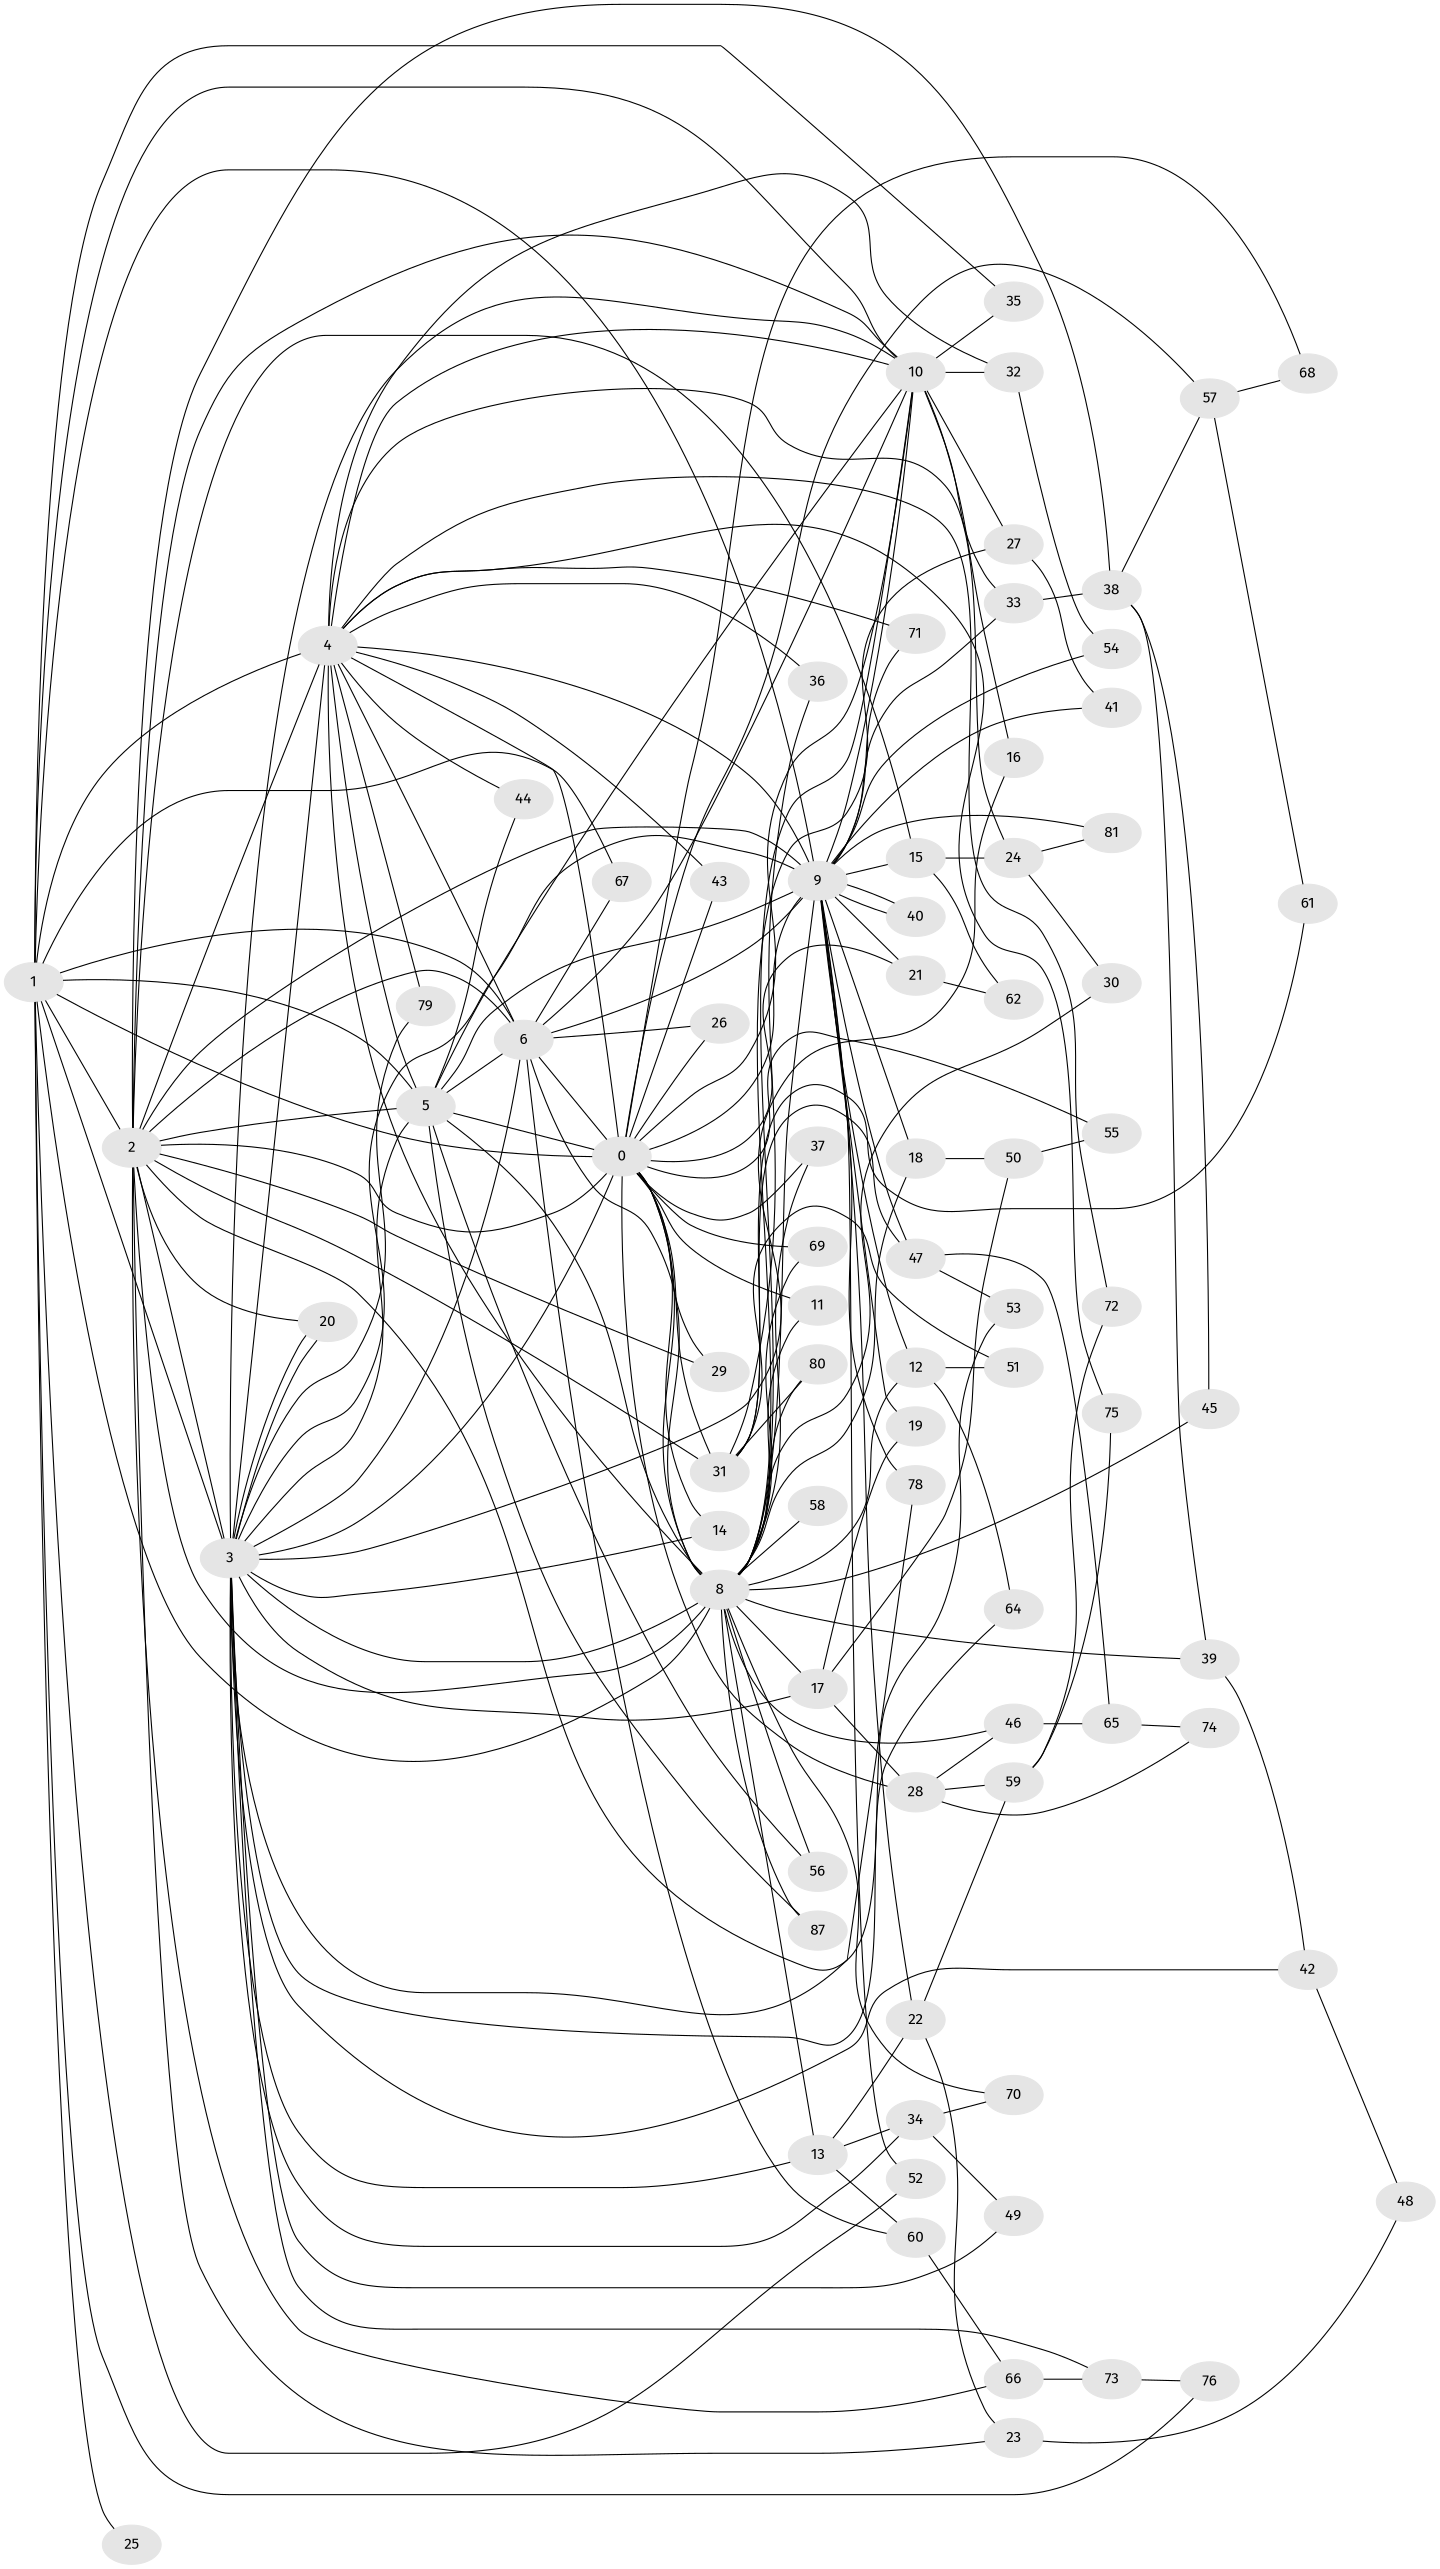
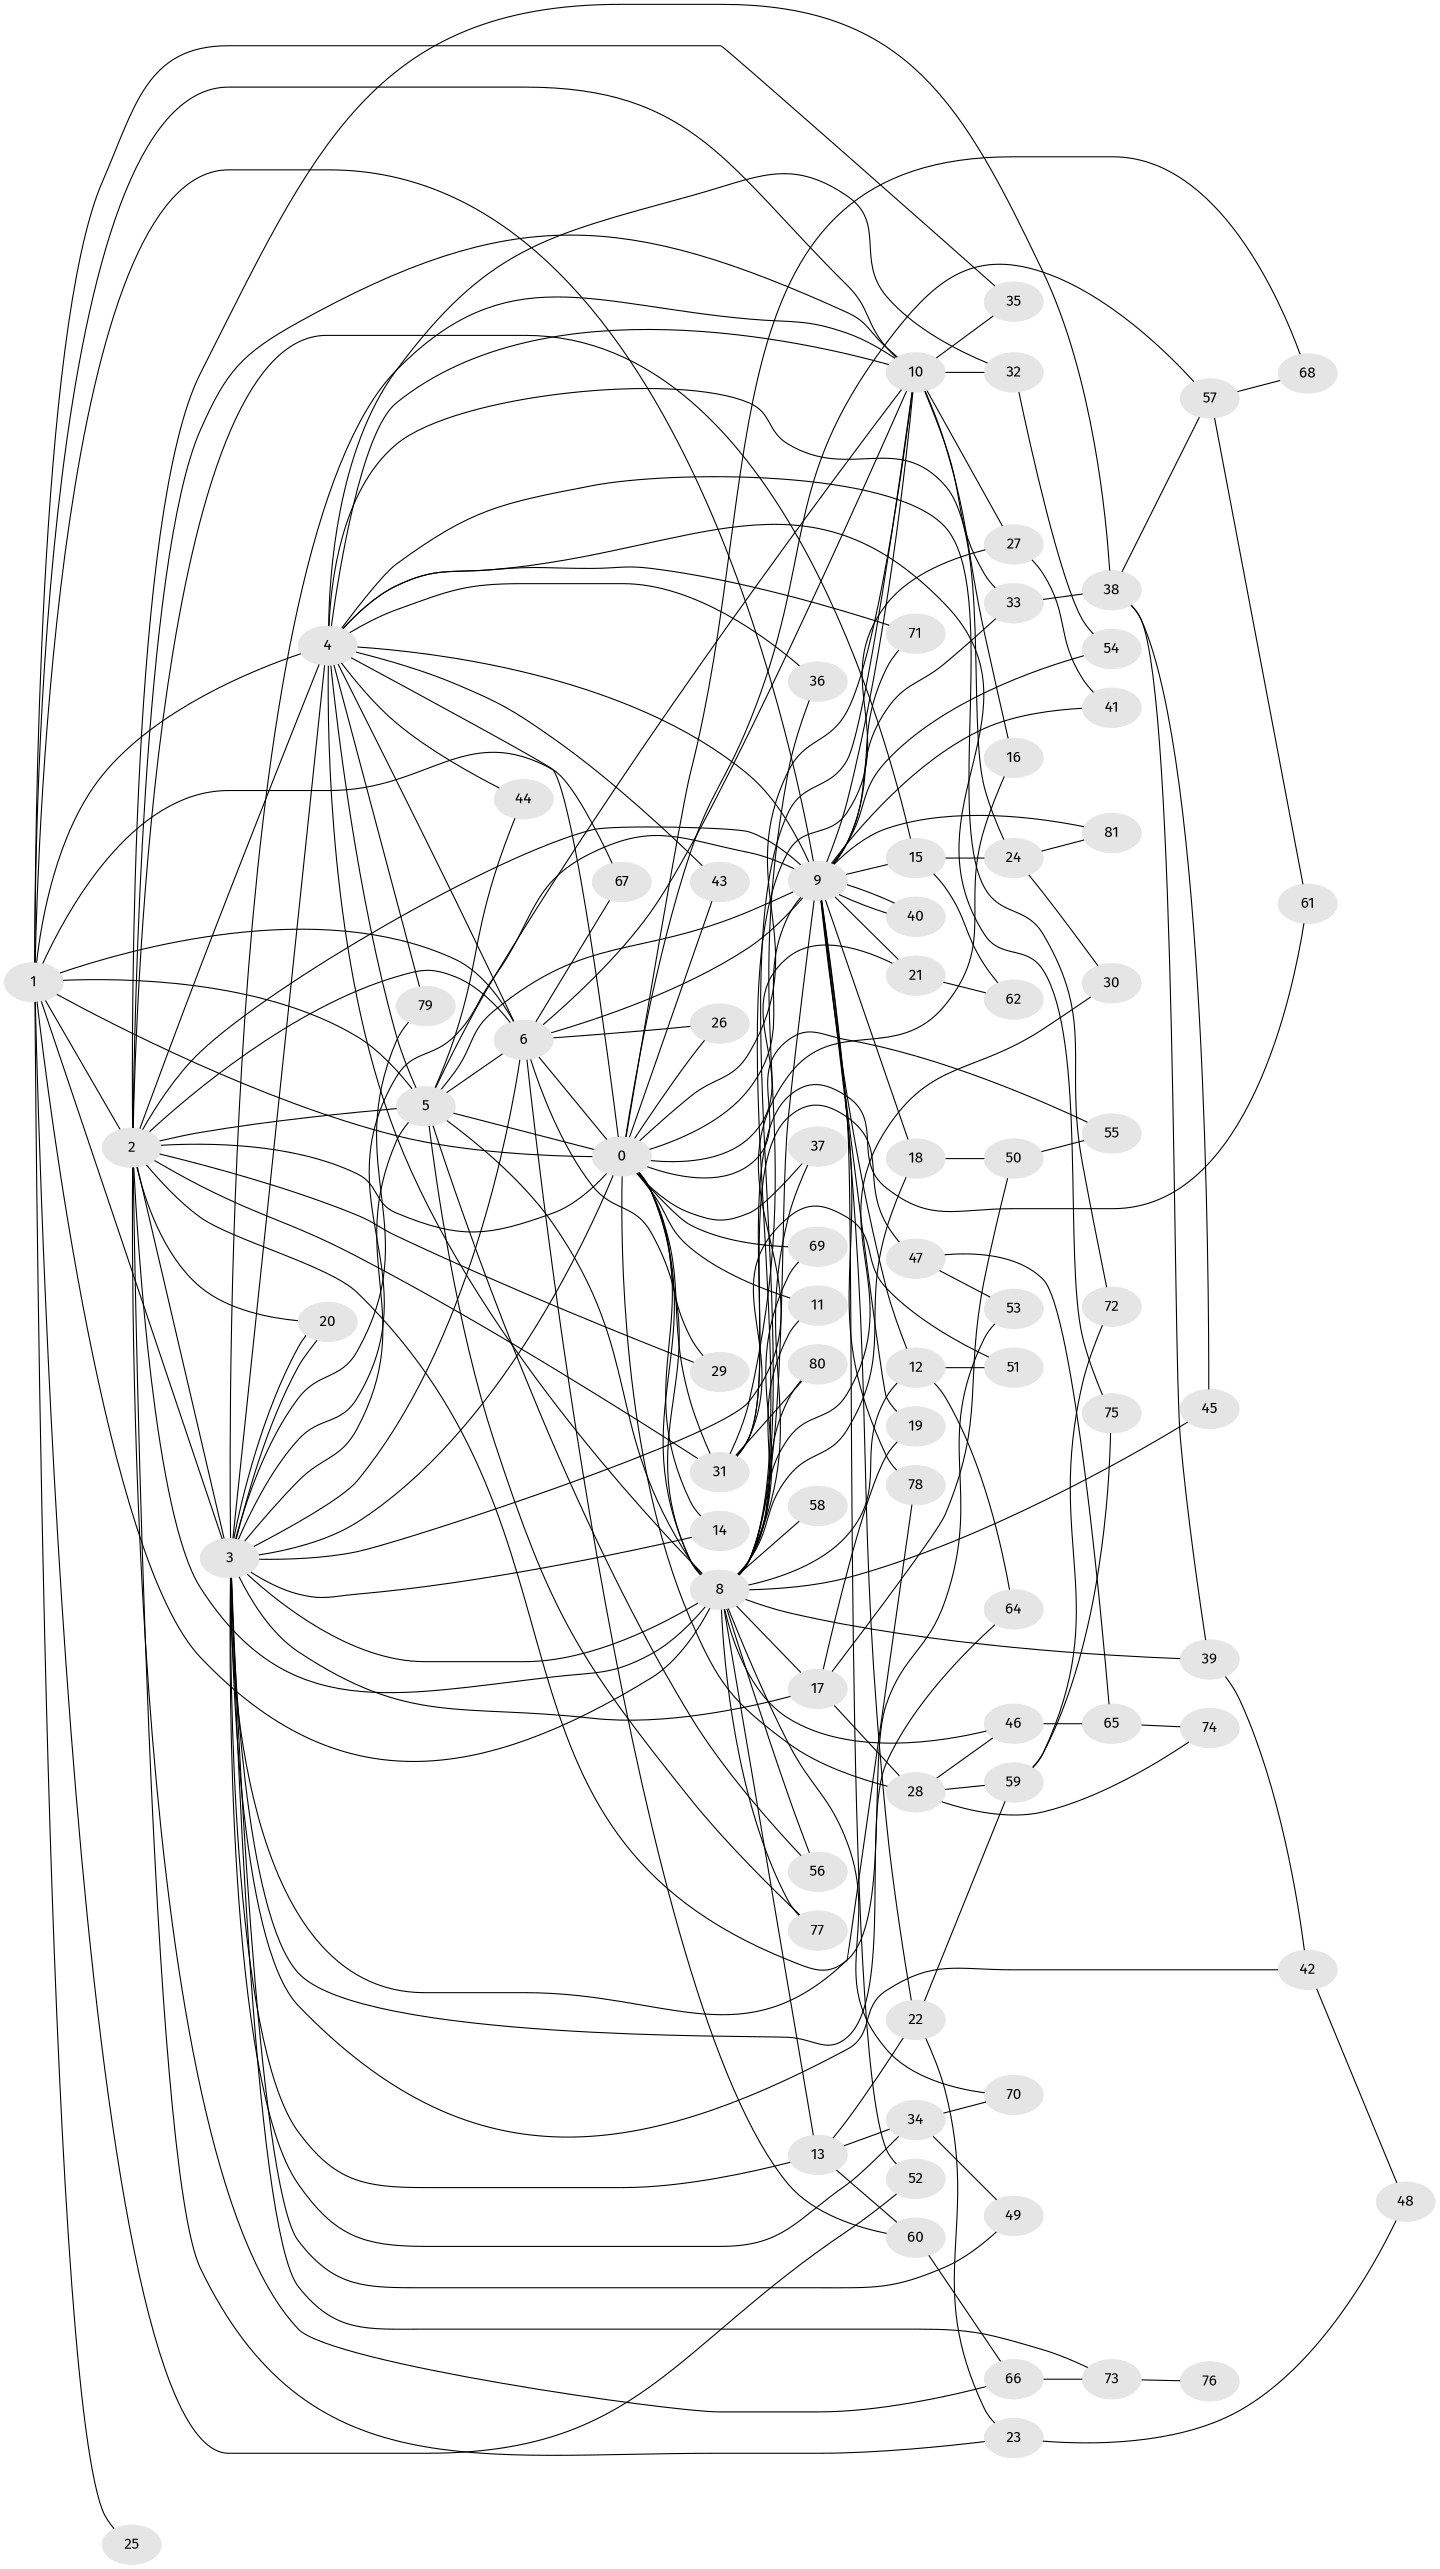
edge "9" -- "47": removed
node "87": label "87" -> "77"
edge "1" -- "76": removed
